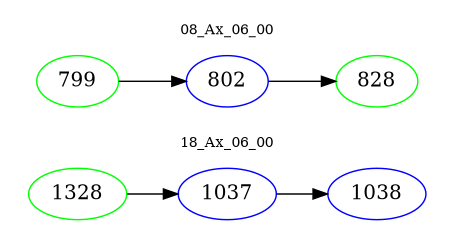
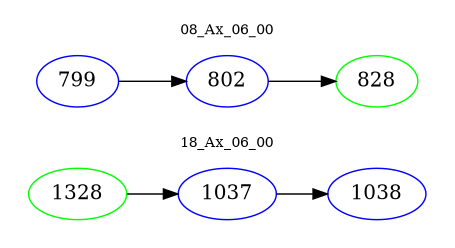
node "799": color green -> blue
